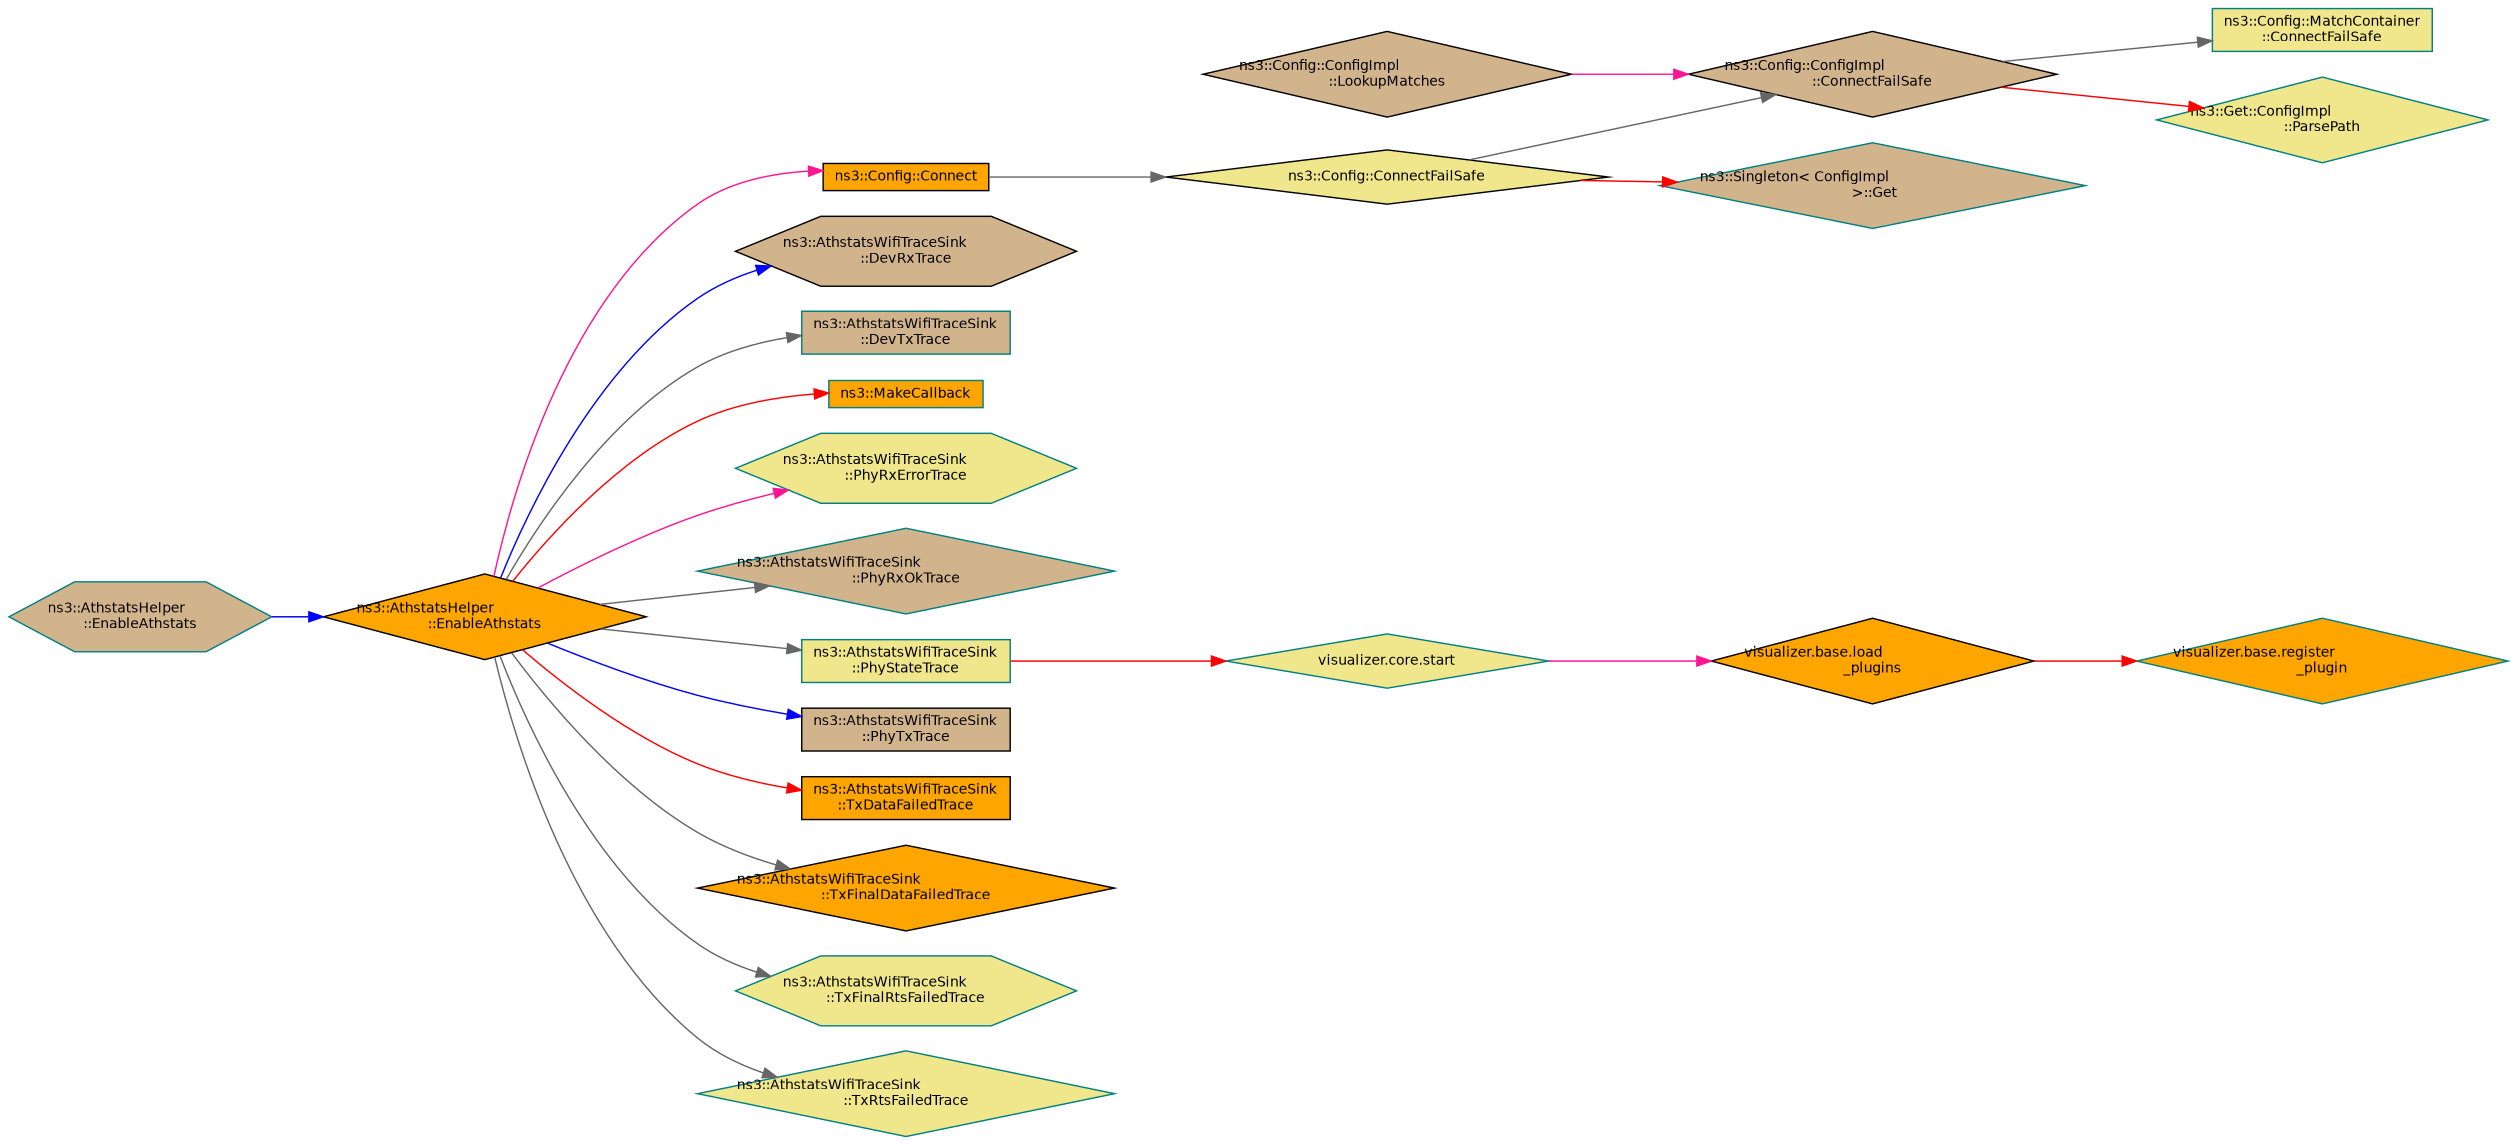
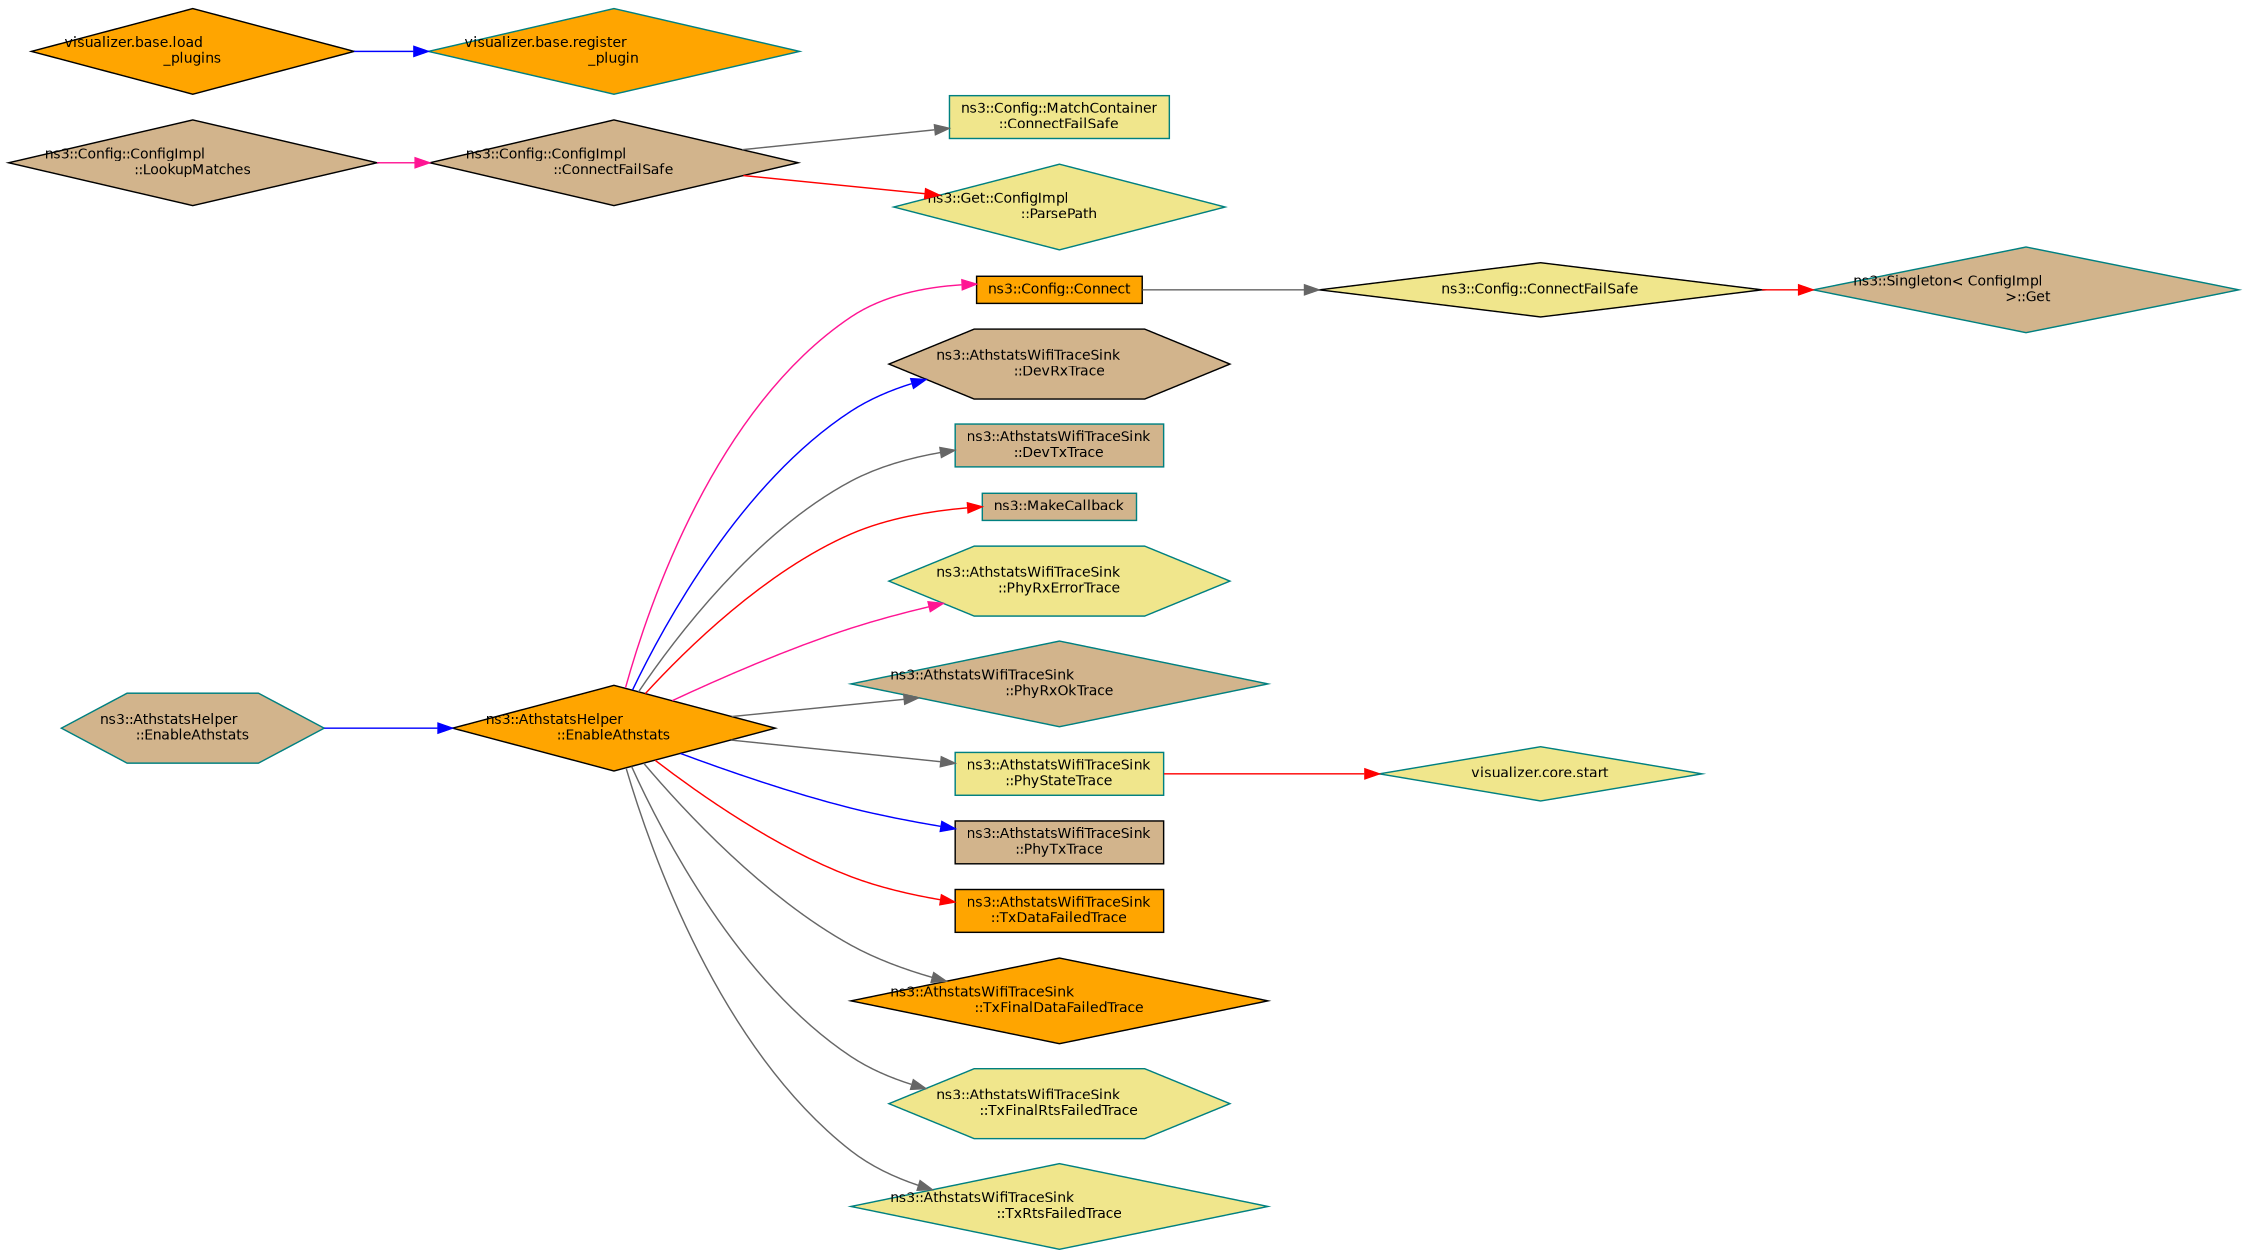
edge "ns3::Config::ConnectFailSafe" -> "ns3::Config::ConfigImpl ::ConnectFailSafe": removed
node "ns3::MakeCallback": fillcolor orange -> tan
edge "visualizer.core.start" -> "visualizer.base.load _plugins": removed
edge "visualizer.base.load _plugins" -> "visualizer.base.register _plugin": color red -> blue
